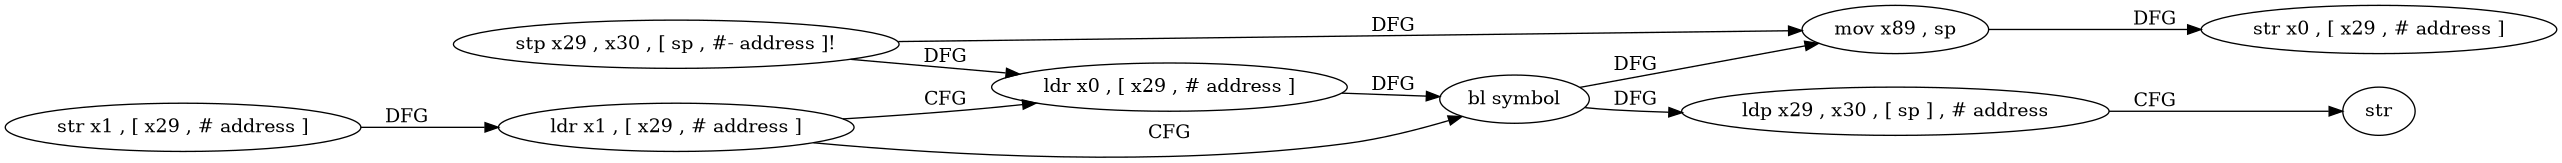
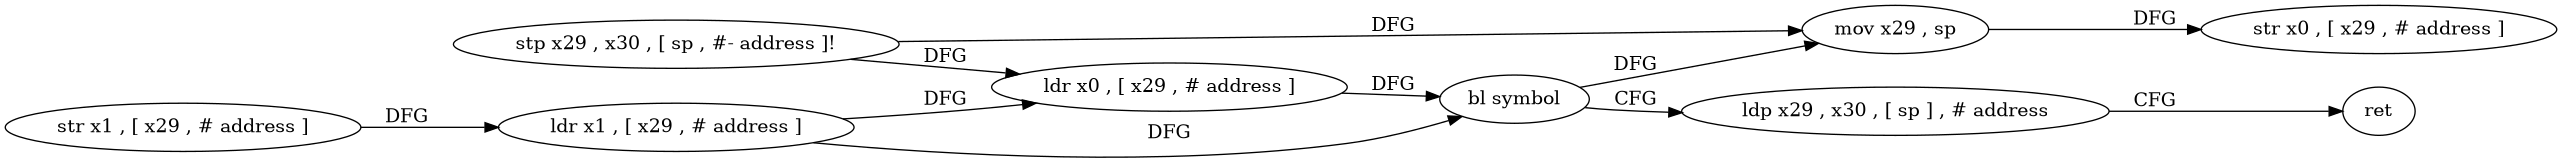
node "mov x89 , sp": label "mov x89 , sp" -> "mov x29 , sp"
edge "ldr x1 , [ x29 , # address ]" -> "ldr x0 , [ x29 , # address ]": label "CFG" -> "DFG"
edge "bl symbol" -> "ldp x29 , x30 , [ sp ] , # address": label "DFG" -> "CFG"
node "str": label "str" -> "ret"
edge "ldr x1 , [ x29 , # address ]" -> "bl symbol": label "CFG" -> "DFG"
